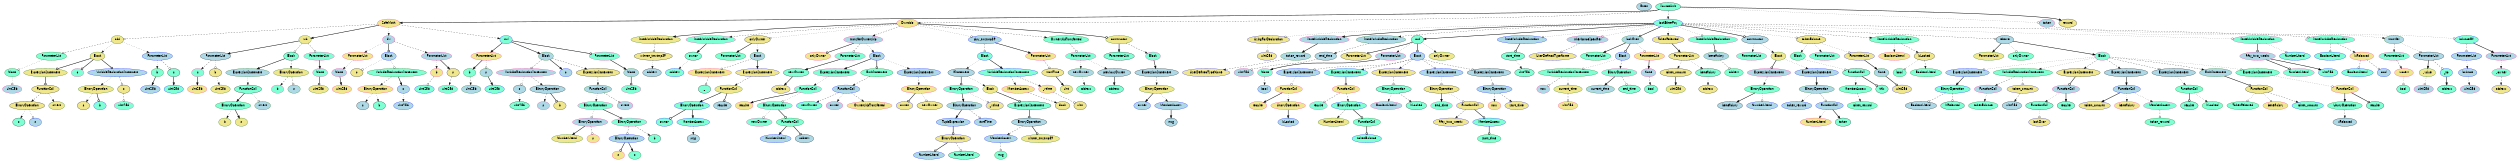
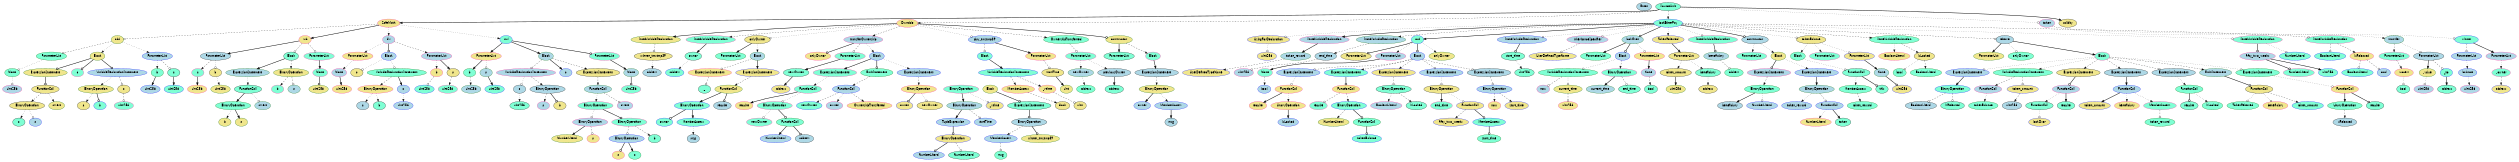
node "reward": label "reward" -> "solidity"
edge "SafeMath" -> "mul": style dashed -> dotted
node "sub": color darkgreen -> deeppink
node "lock": color black -> blue
node "balanceOf": label "balanceOf" -> "winner"
node "IfStatement": removed
